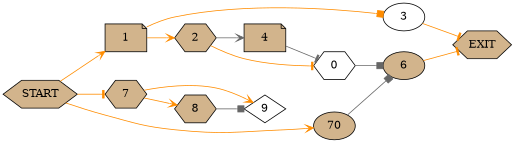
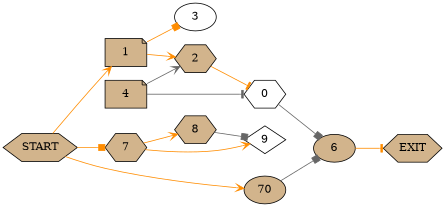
edge "3" -> "EXIT": removed
edge "2" -> "4": reversed
edge "START" -> "7": arrowhead tee -> box
